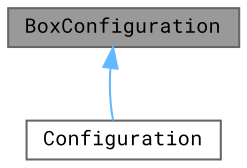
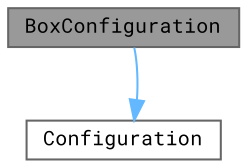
edge "Configuration" -> "BoxConfiguration": reversed
